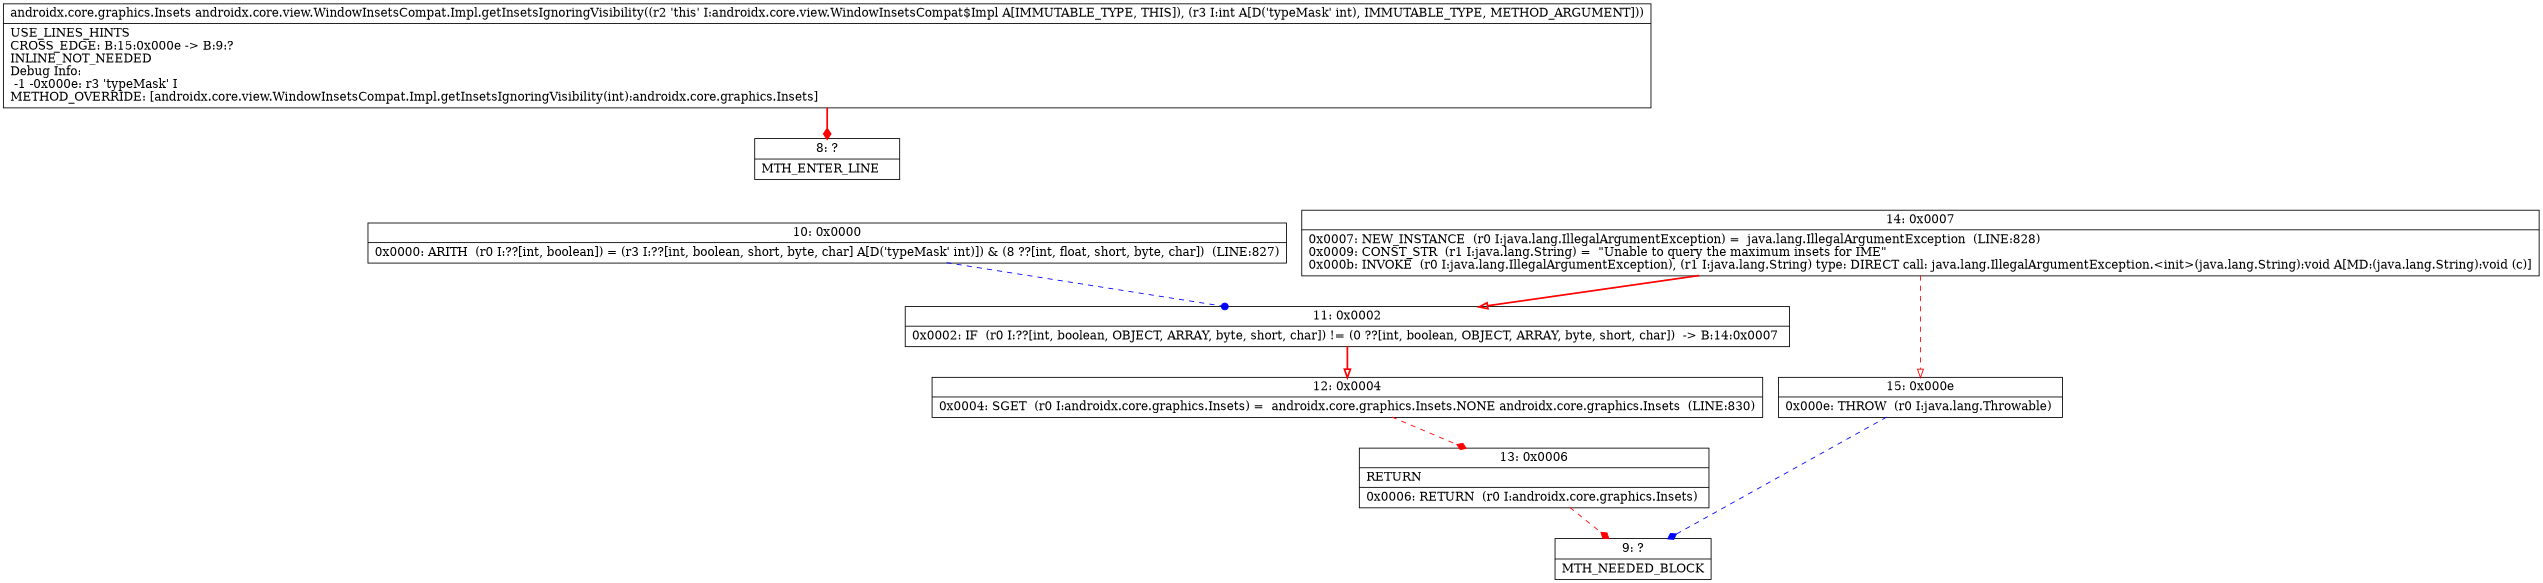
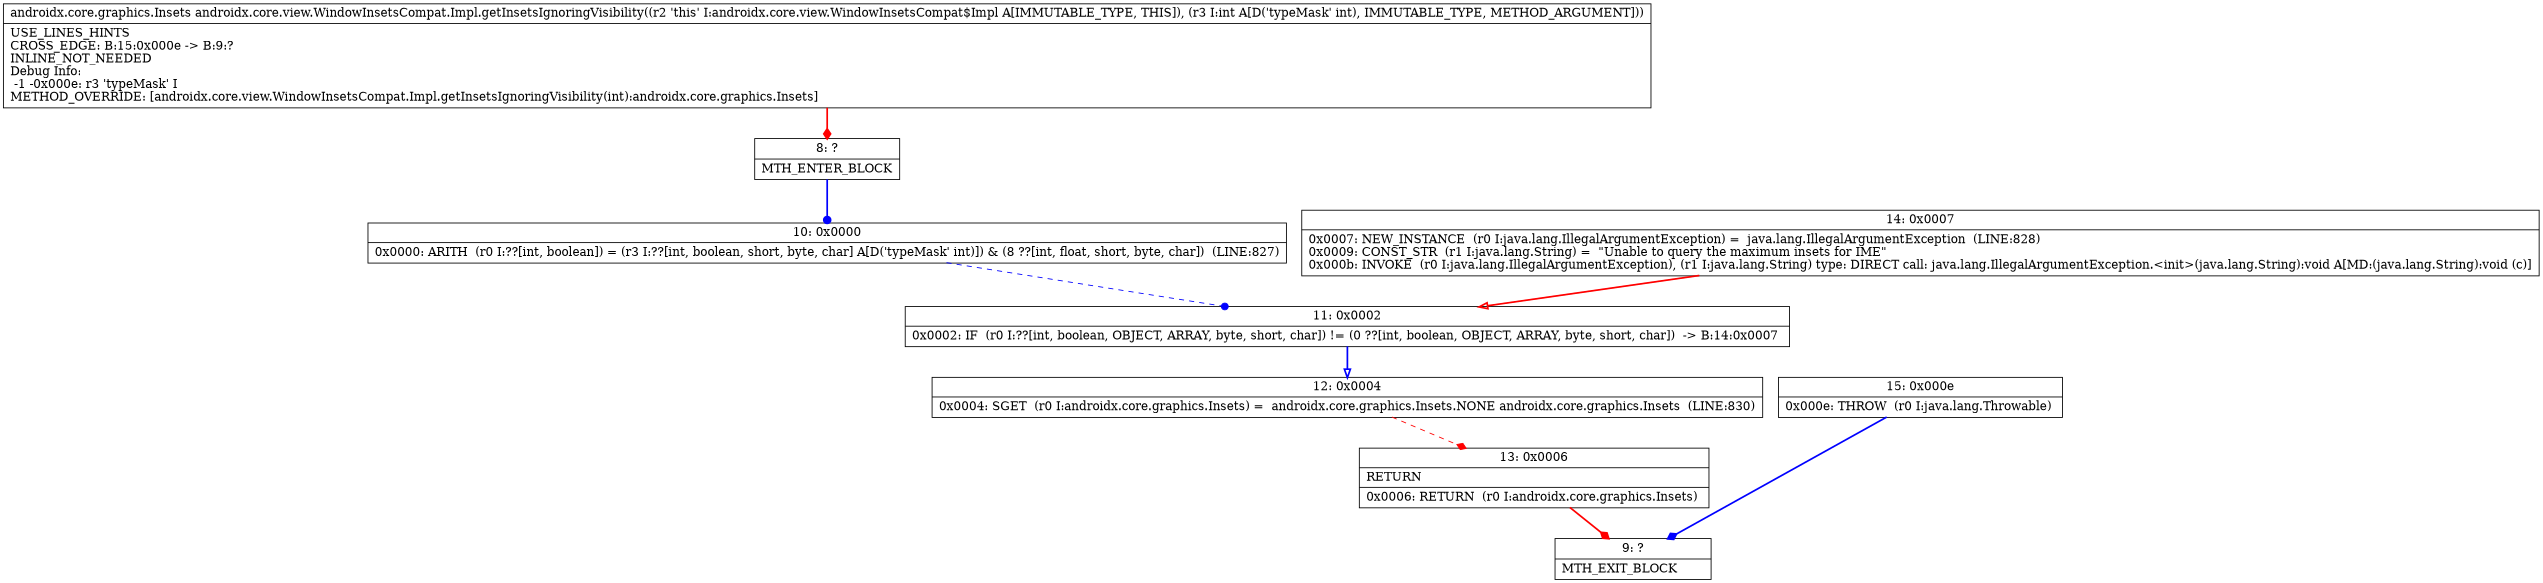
node "8: ?": text "MTH_ENTER_LINE" -> "MTH_ENTER_BLOCK"
edge "8: ?" -> "10: 0x0000": added
edge "14: 0x0007" -> "15: 0x000e": removed
edge "11: 0x0002" -> "12: 0x0004": color red -> blue
edge "15: 0x000e" -> "9: ?": style dashed -> bold
edge "13: 0x0006" -> "9: ?": style dashed -> bold
node "9: ?": text "MTH_NEEDED_BLOCK" -> "MTH_EXIT_BLOCK"
